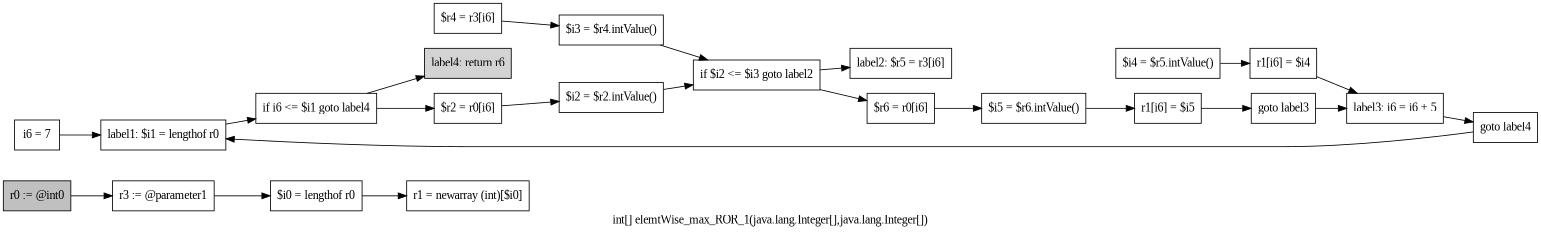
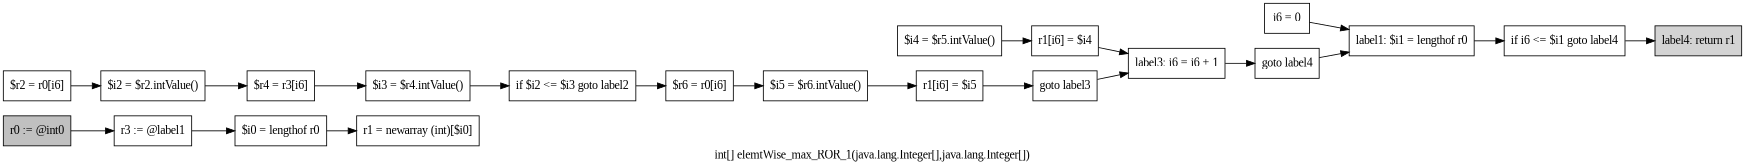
node "label4: return r6": label "label4: return r6" -> "label4: return r1"
node "label2: $r5 = r3[i6]": removed
edge "$i2 = $r2.intValue()" -> "if $i2 <= $i3 goto label2": now "$i2 = $r2.intValue()" -> "$r4 = r3[i6]"
edge "if i6 <= $i1 goto label4" -> "$r2 = r0[i6]": removed
node "label3: i6 = i6 + 5": label "label3: i6 = i6 + 5" -> "label3: i6 = i6 + 1"
node "i6 = 7": label "i6 = 7" -> "i6 = 0"
node "r3 := @parameter1": label "r3 := @parameter1" -> "r3 := @label1"
